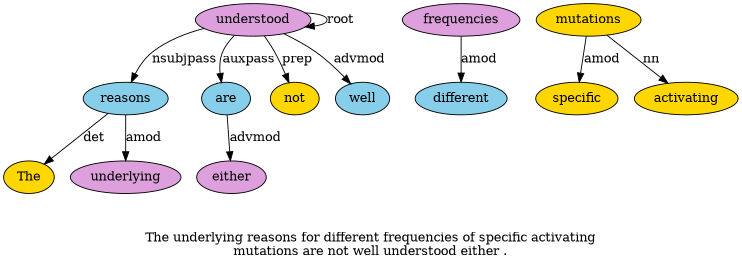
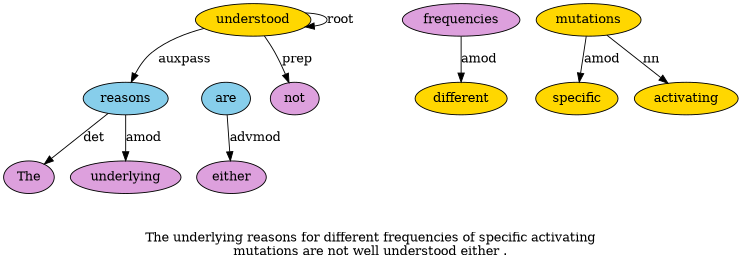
node "understood": fillcolor plum -> gold
edge "understood" -> "are": removed, label "auxpass"
edge "understood" -> "reasons": label "nsubjpass" -> "auxpass"
node "not": fillcolor gold -> plum
node "well": removed
node "different": fillcolor skyblue -> gold
node "The": fillcolor gold -> plum
